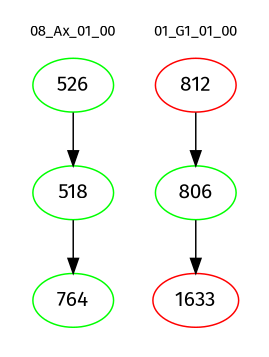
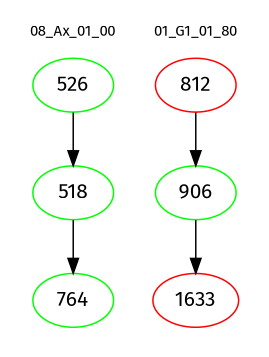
cluster "01_G1_01_00": label "01_G1_01_00" -> "01_G1_01_80"
node "806": label "806" -> "906"
